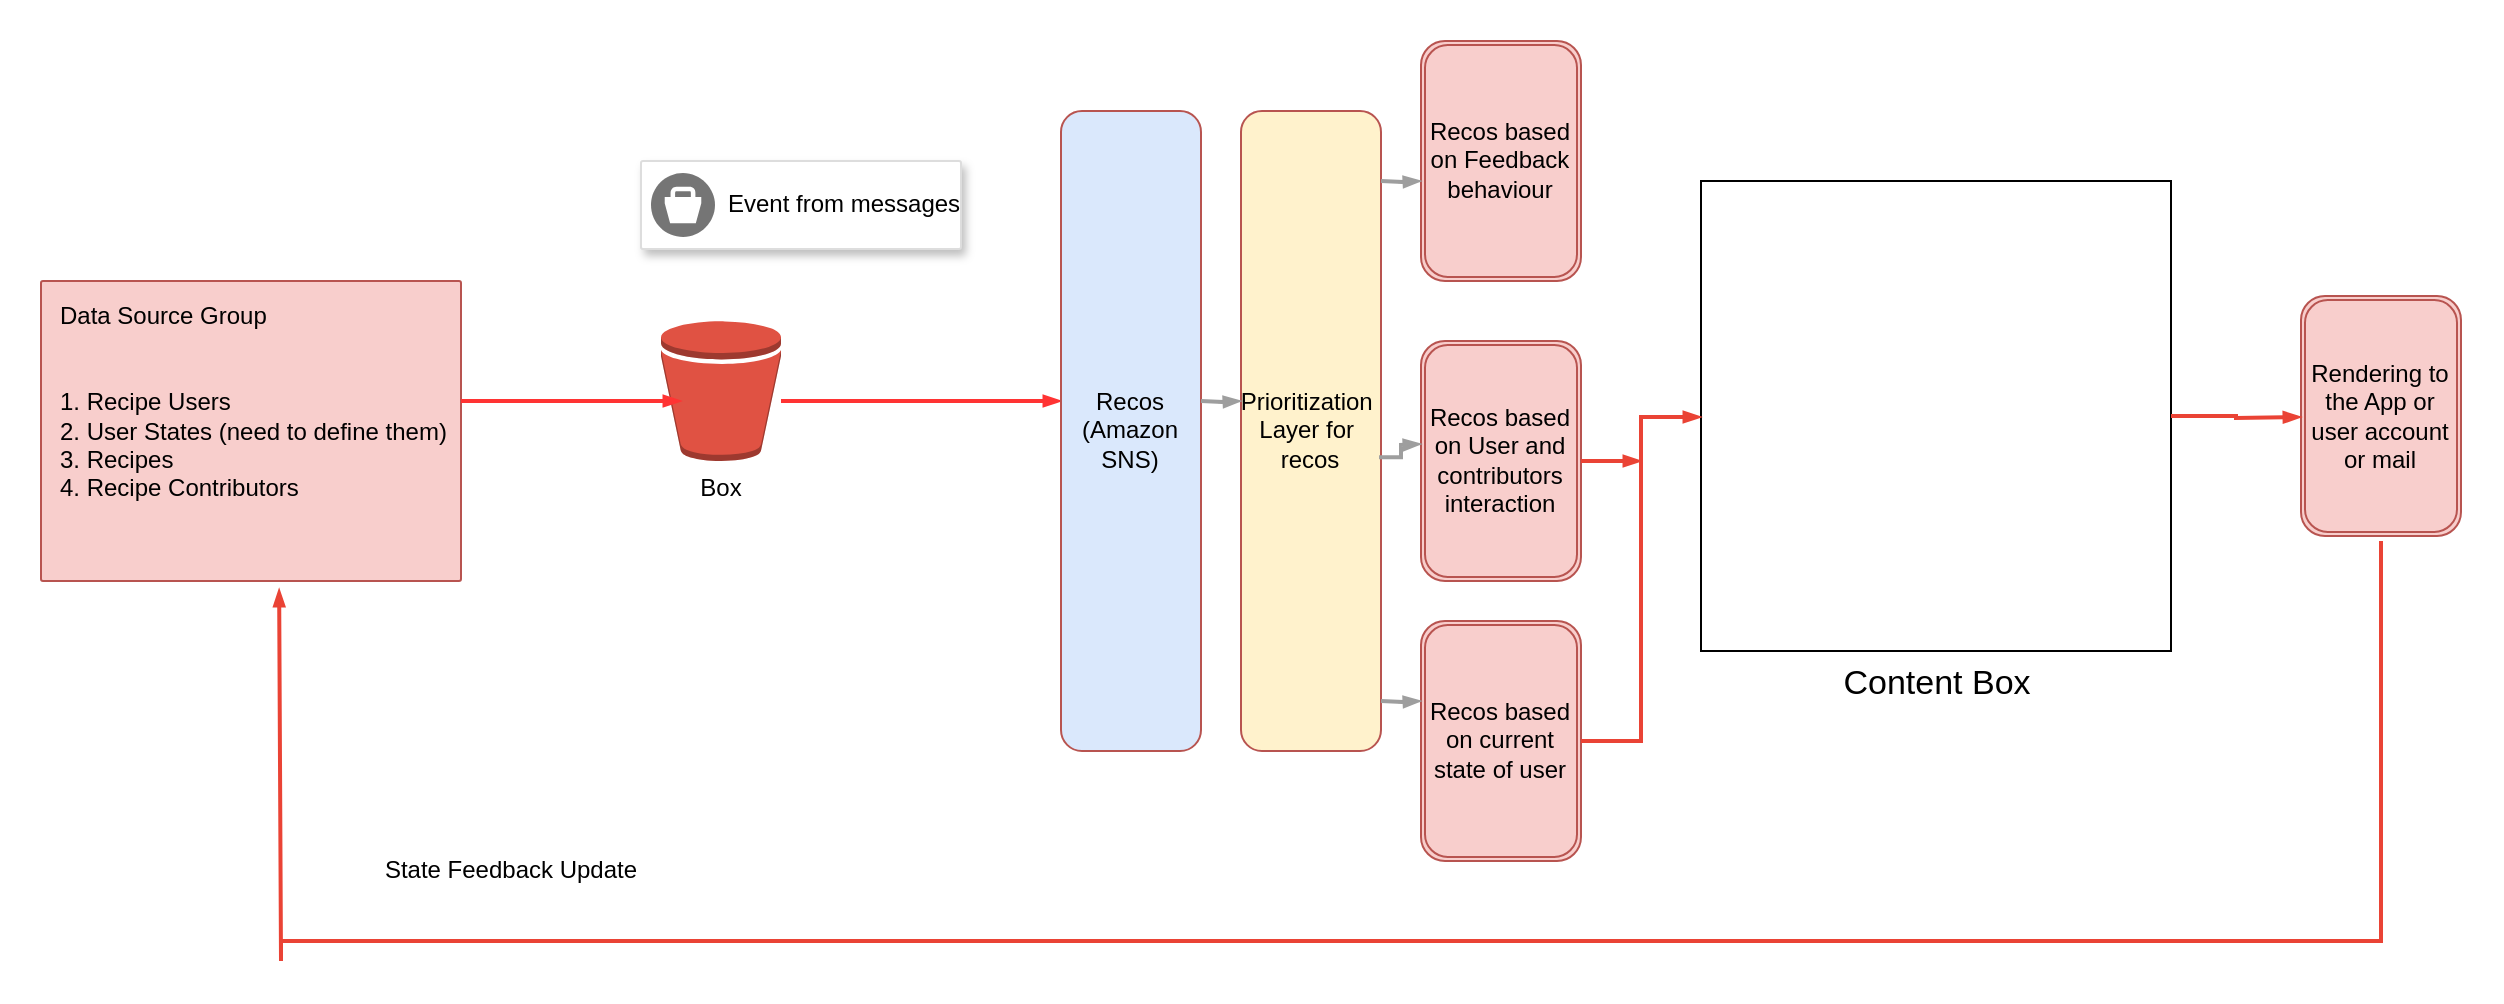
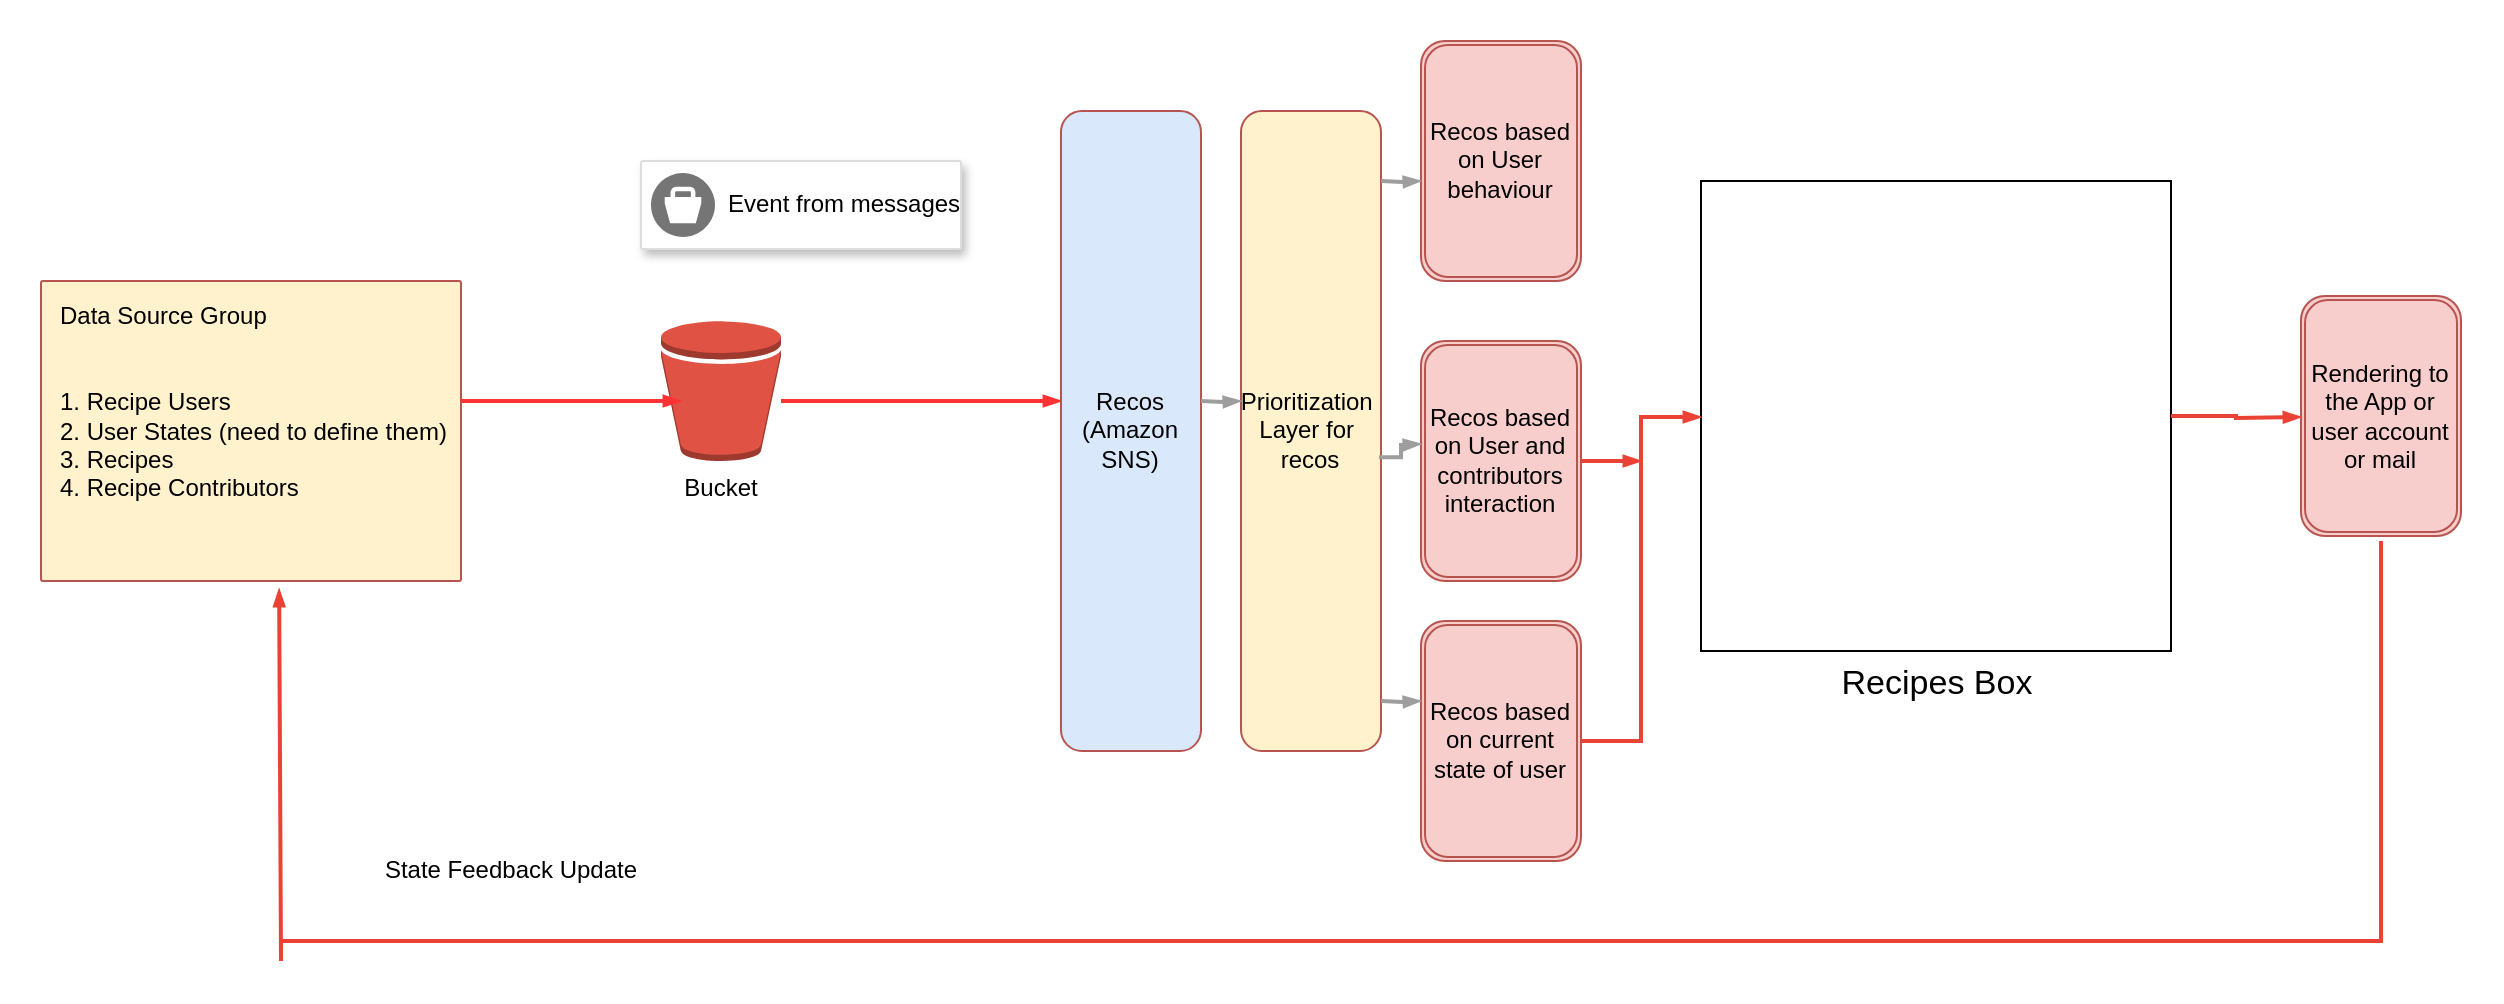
node "Recos based on Feedback behaviour": label "Recos based on Feedback behaviour" -> "Recos based on User behaviour"
node "Data Source Group 1. Recipe Users 2. User States (need to define them) 3. Recipes 4. Recipe Contributors": fillcolor #f8cecc -> #fff2cc
node "Box": label "Box" -> "Bucket"
node "Content Box": label "Content Box" -> "Recipes Box"
